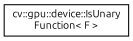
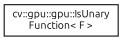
node "cv::gpu::device::IsUnary Function< F >": label "cv::gpu::device::IsUnary Function< F >" -> "cv::gpu::gpu::IsUnary Function< F >"
